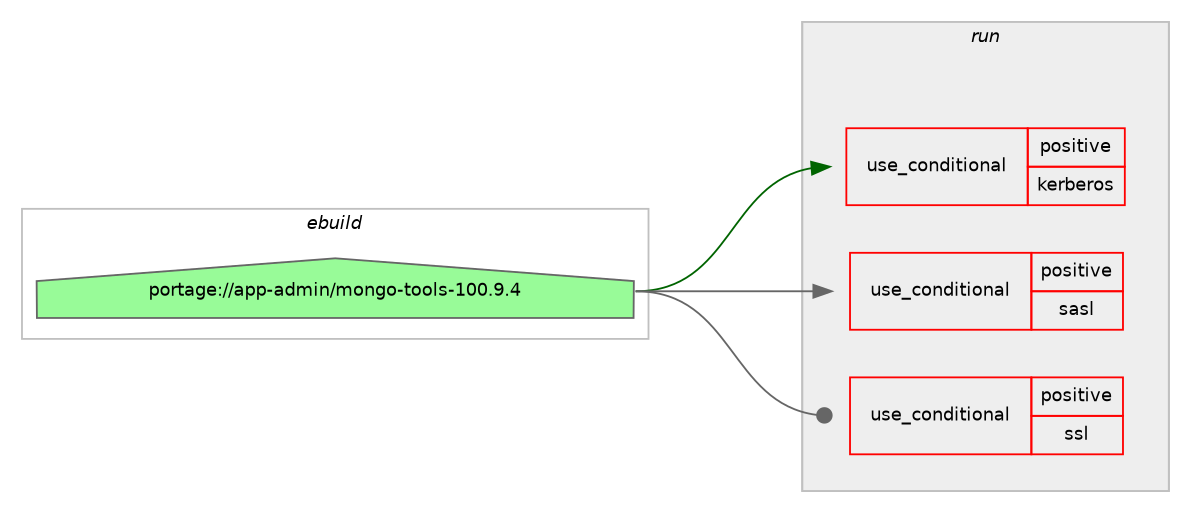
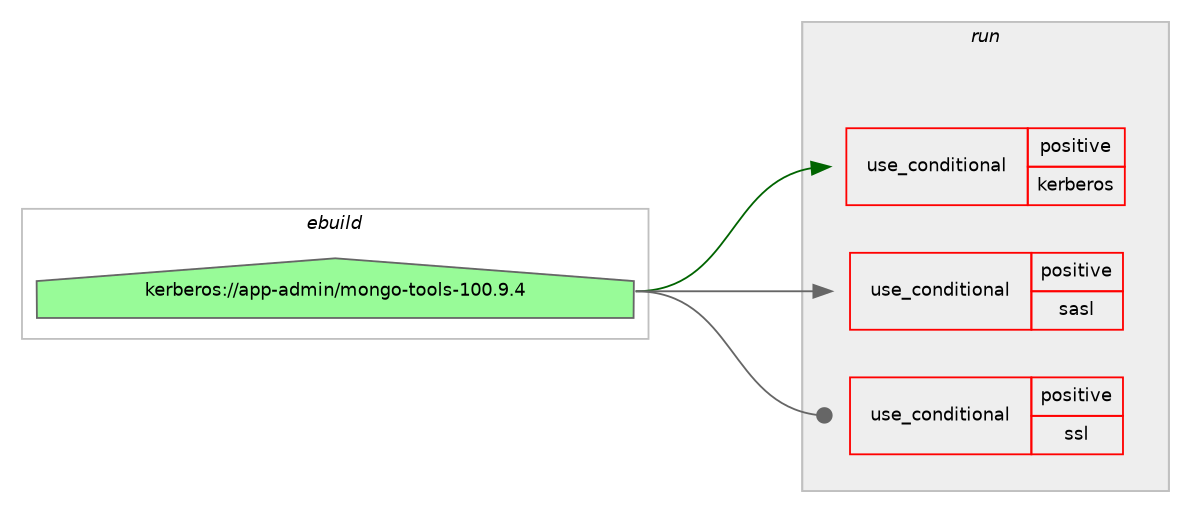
node "portage://app-admin/mongo-tools-100.9.4": label "portage://app-admin/mongo-tools-100.9.4" -> "kerberos://app-admin/mongo-tools-100.9.4"
